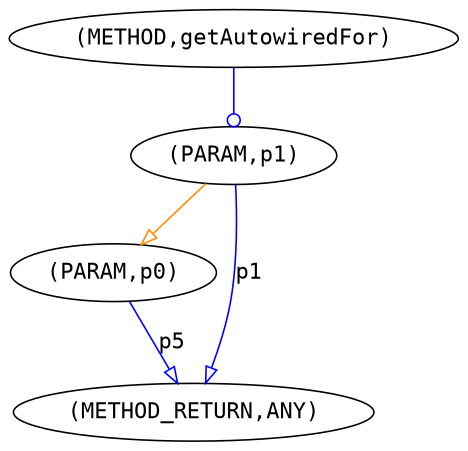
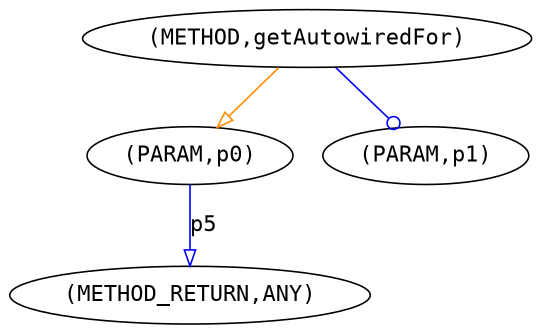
edge "(PARAM,p1)" -> "(PARAM,p0)": now "(METHOD,getAutowiredFor)" -> "(PARAM,p0)"
edge "(PARAM,p1)" -> "(METHOD_RETURN,ANY)": removed, label "p1"
